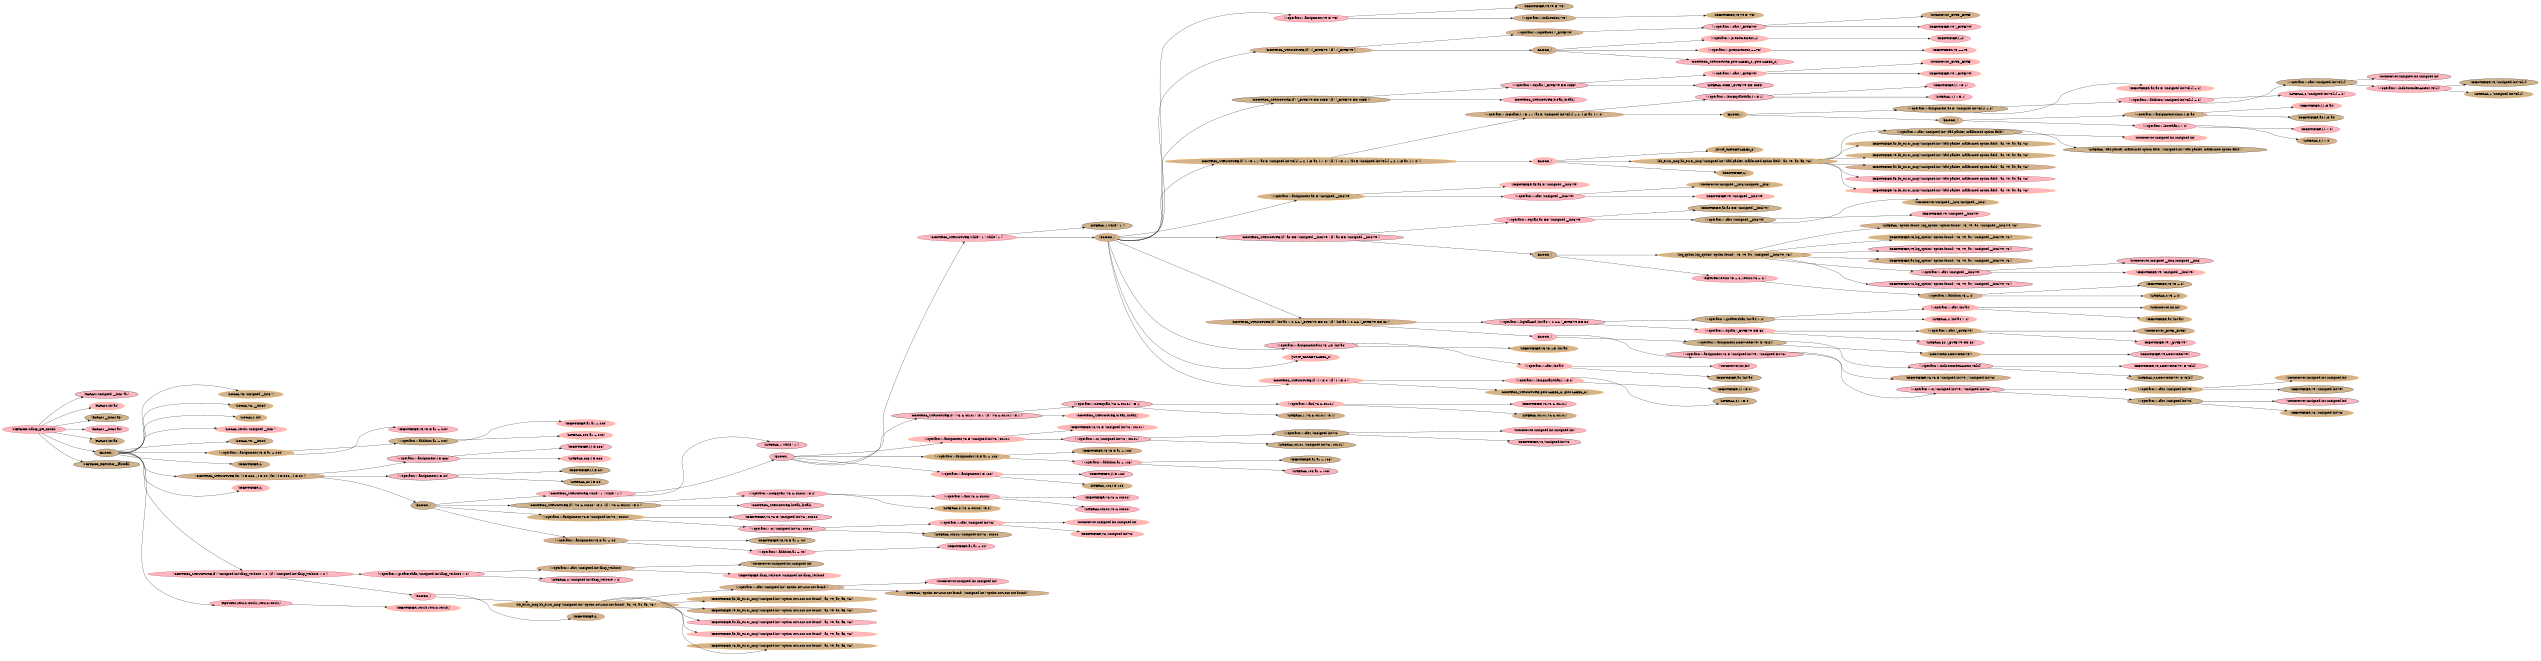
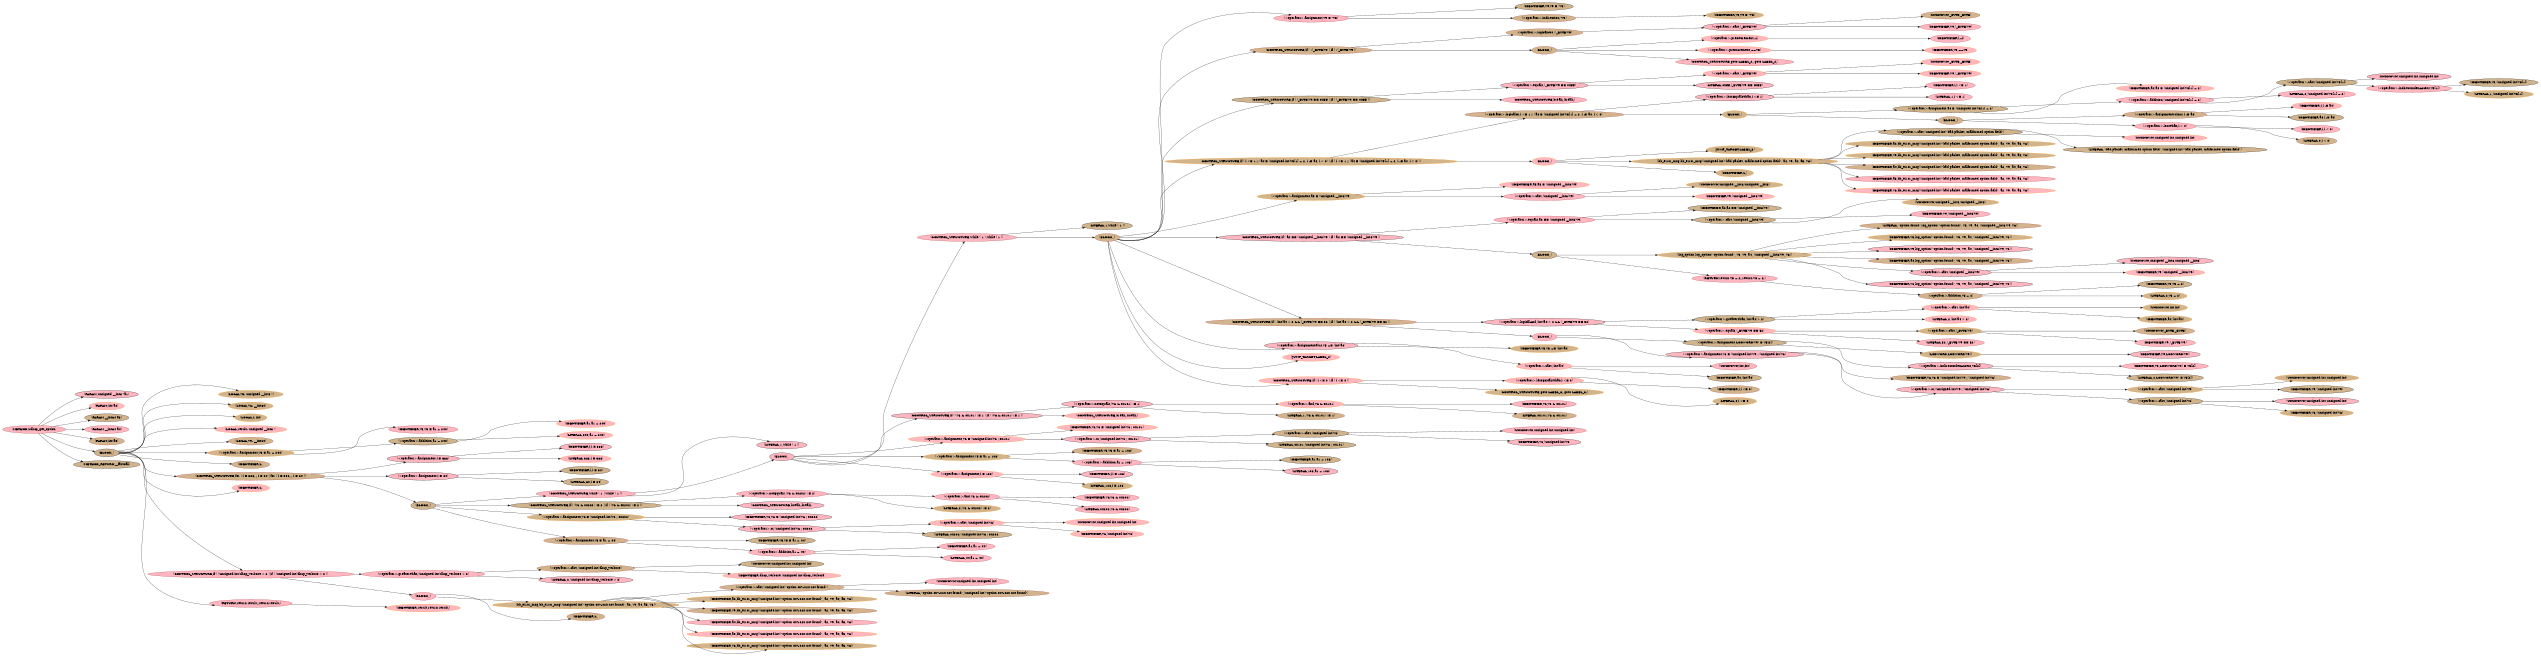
node "(LITERAL,0,i <= 0)": color black -> darkorange
node "(LITERAL,44,a1 + 44)": added
